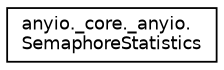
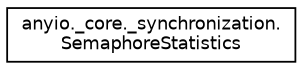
node "anyio._core._anyio. SemaphoreStatistics": label "anyio._core._anyio. SemaphoreStatistics" -> "anyio._core._synchronization. SemaphoreStatistics"
